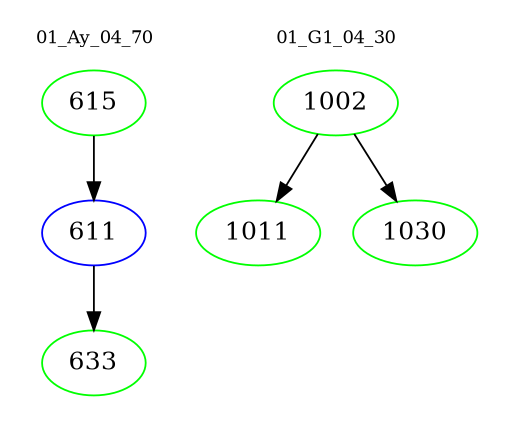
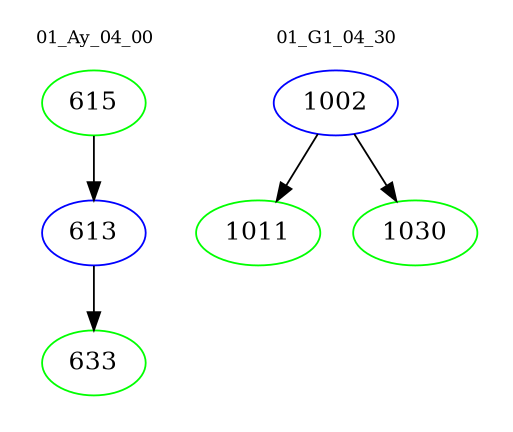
cluster "01_Ay_04_70": label "01_Ay_04_70" -> "01_Ay_04_00"
node "1002": color green -> blue
node "611": label "611" -> "613"
